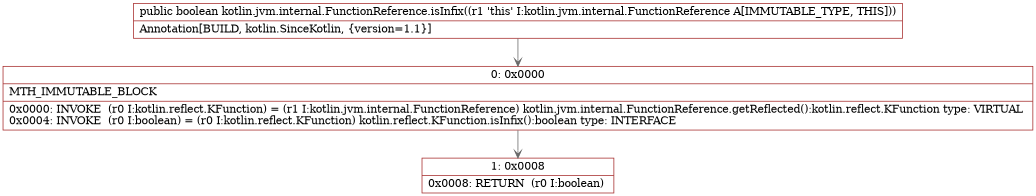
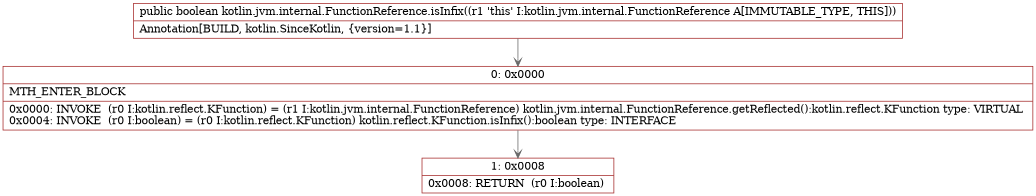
node "0: 0x0000": text "MTH_IMMUTABLE_BLOCK" -> "MTH_ENTER_BLOCK"
